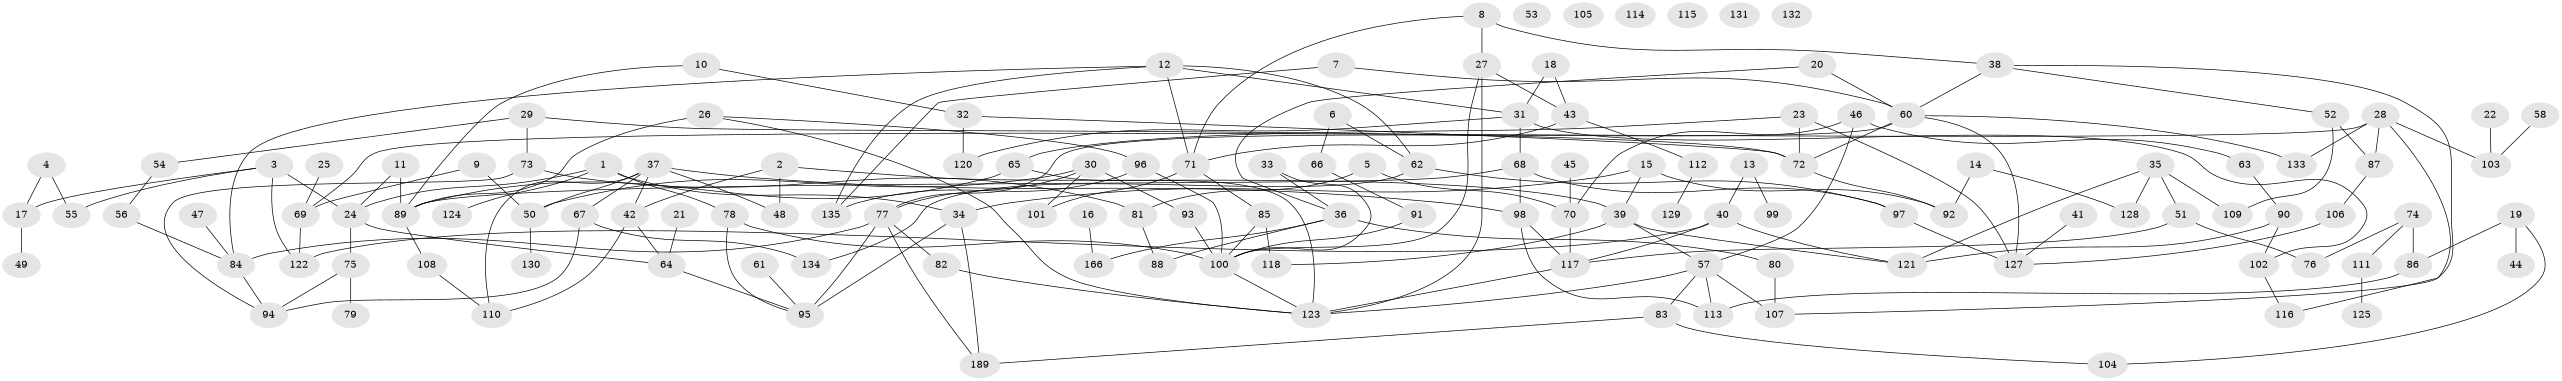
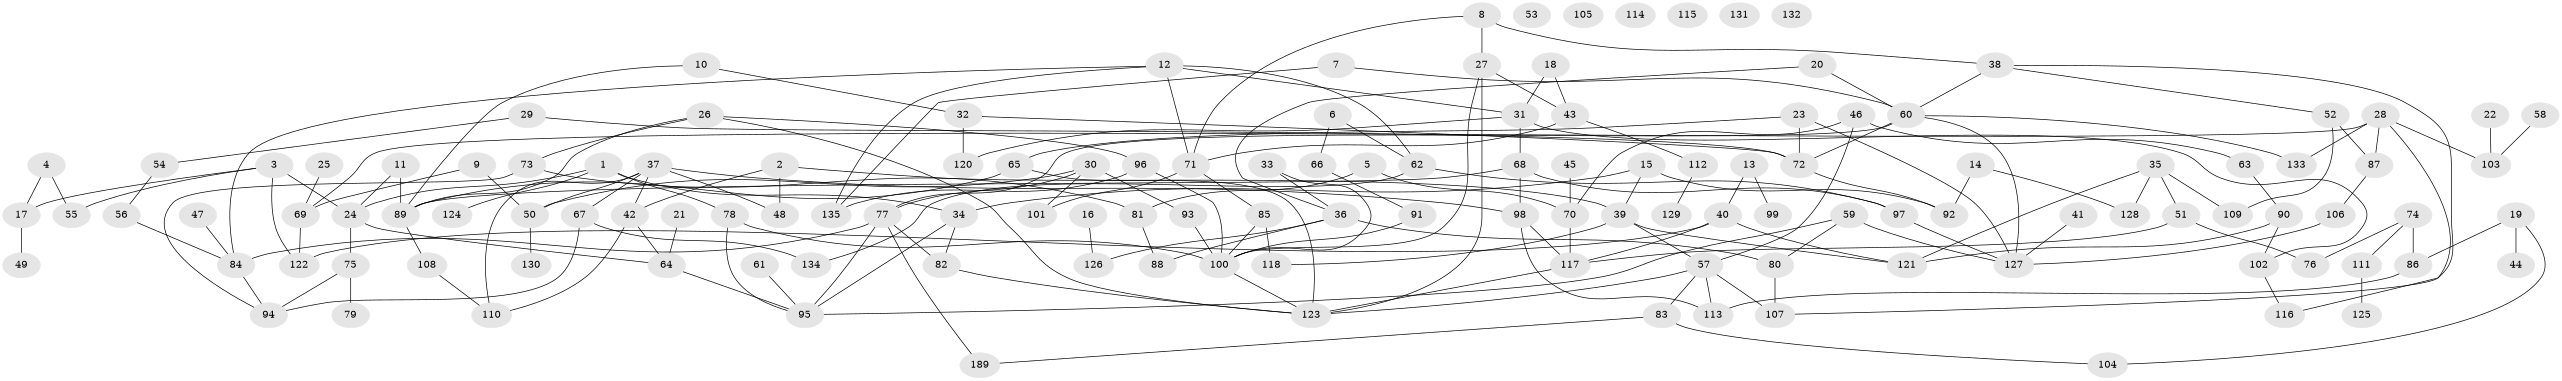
edge "29" -- "73": now "26" -- "73"
node "59": added
node "166": label "166" -> "126"
edge "34" -- "189": now "34" -- "82"
